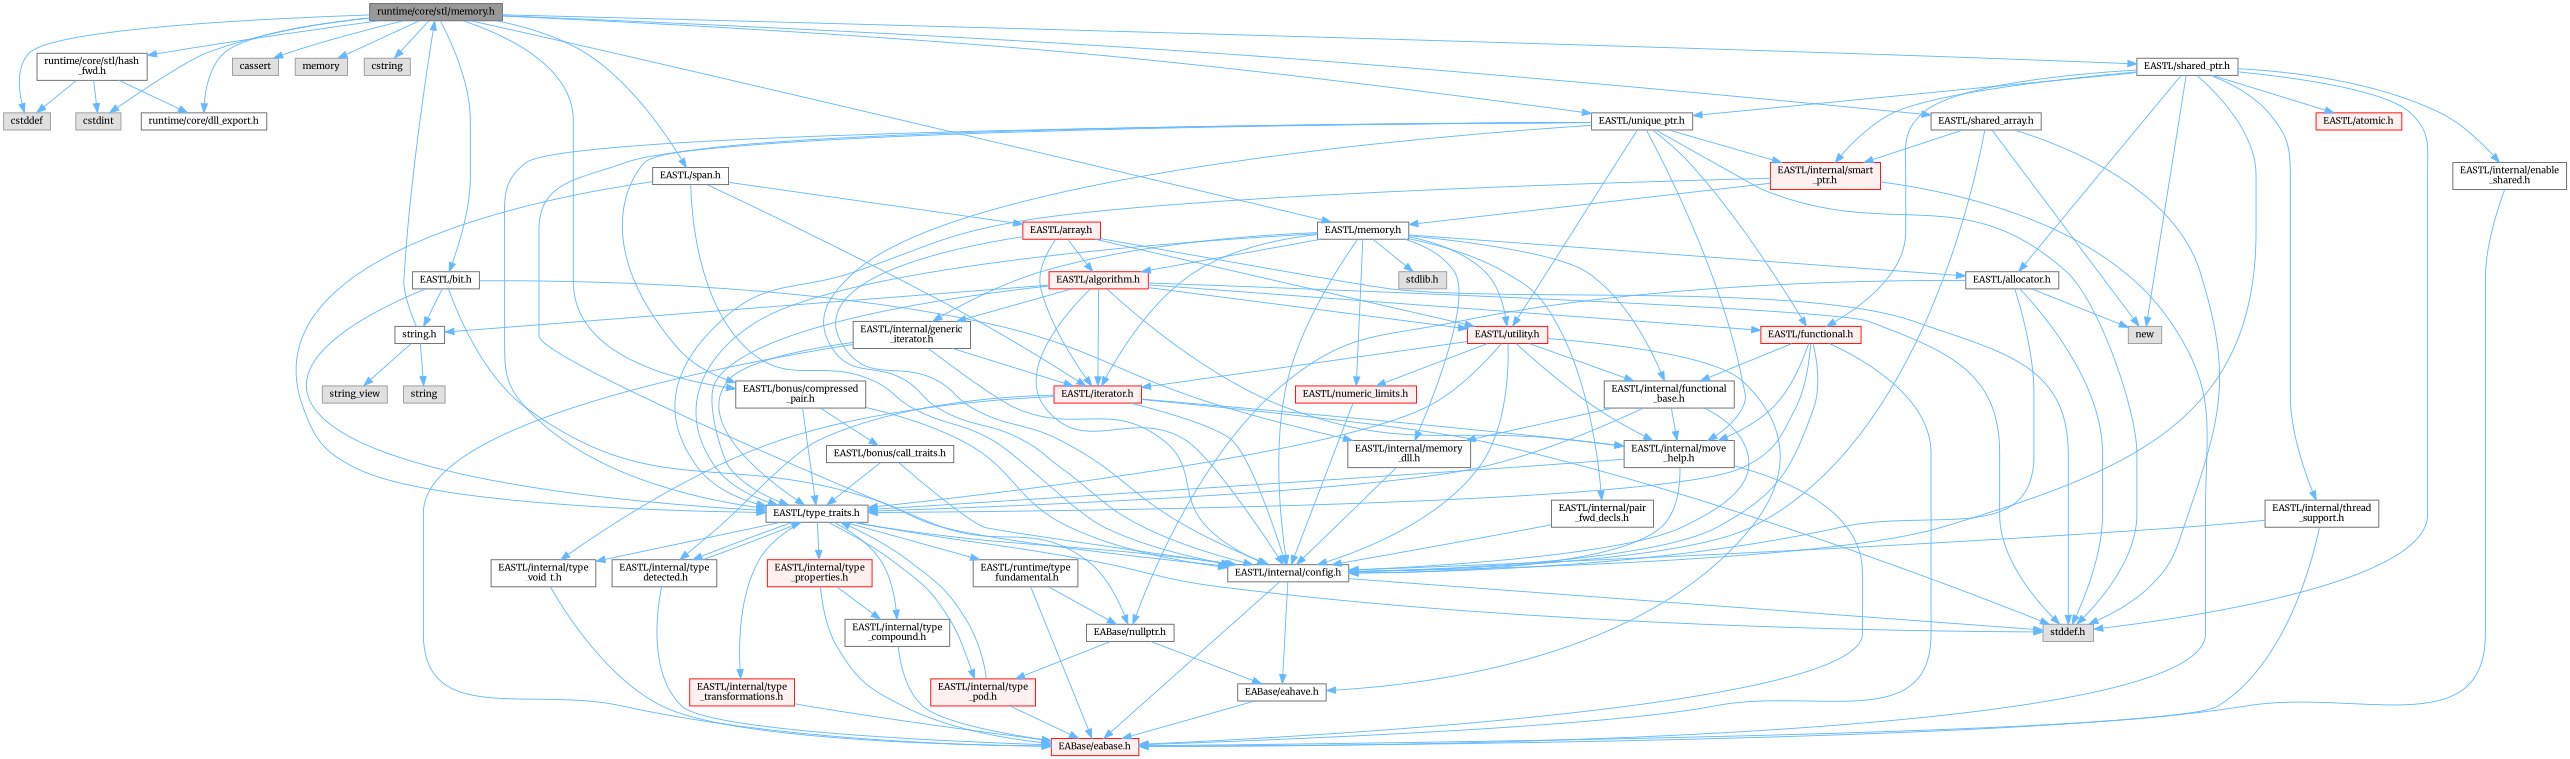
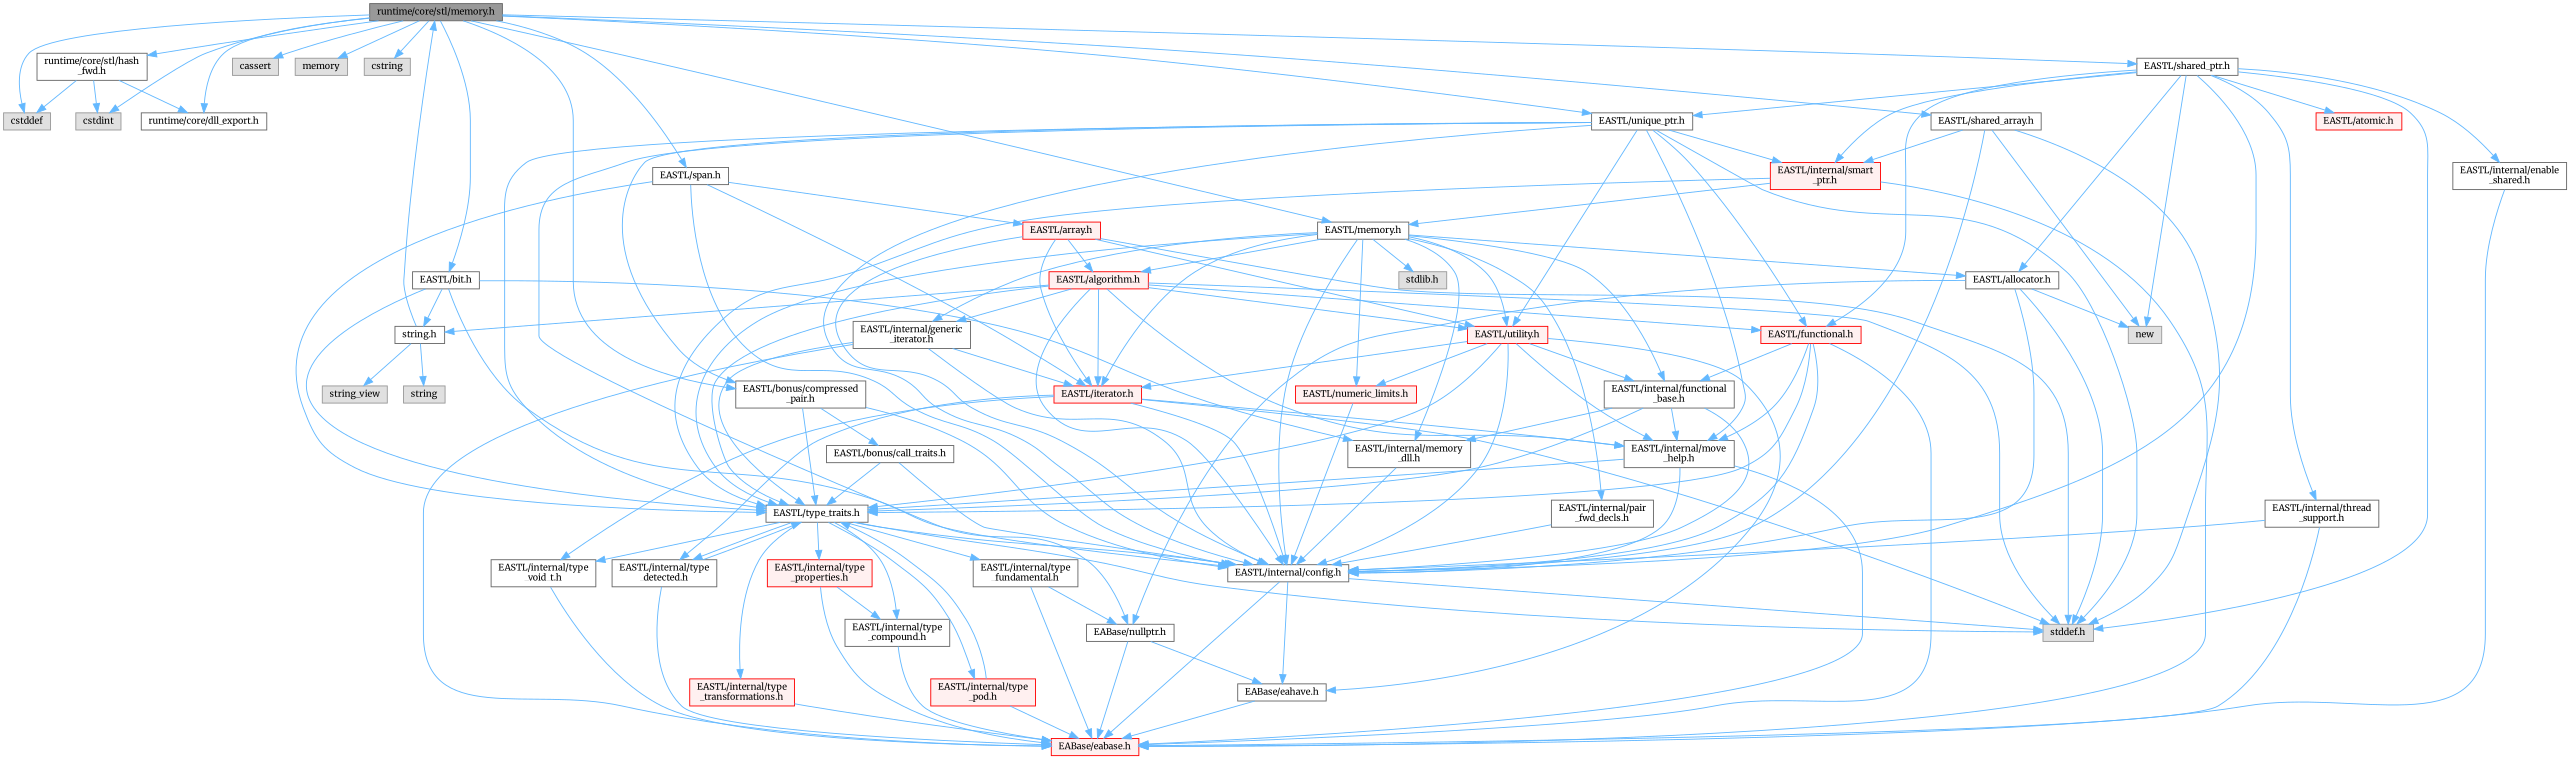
node "EASTL/runtime/type _fundamental.h": label "EASTL/runtime/type _fundamental.h" -> "EASTL/internal/type _fundamental.h"
edge "EABase/nullptr.h" -> "EASTL/internal/type _pod.h": now "EABase/nullptr.h" -> "EABase/eabase.h"
